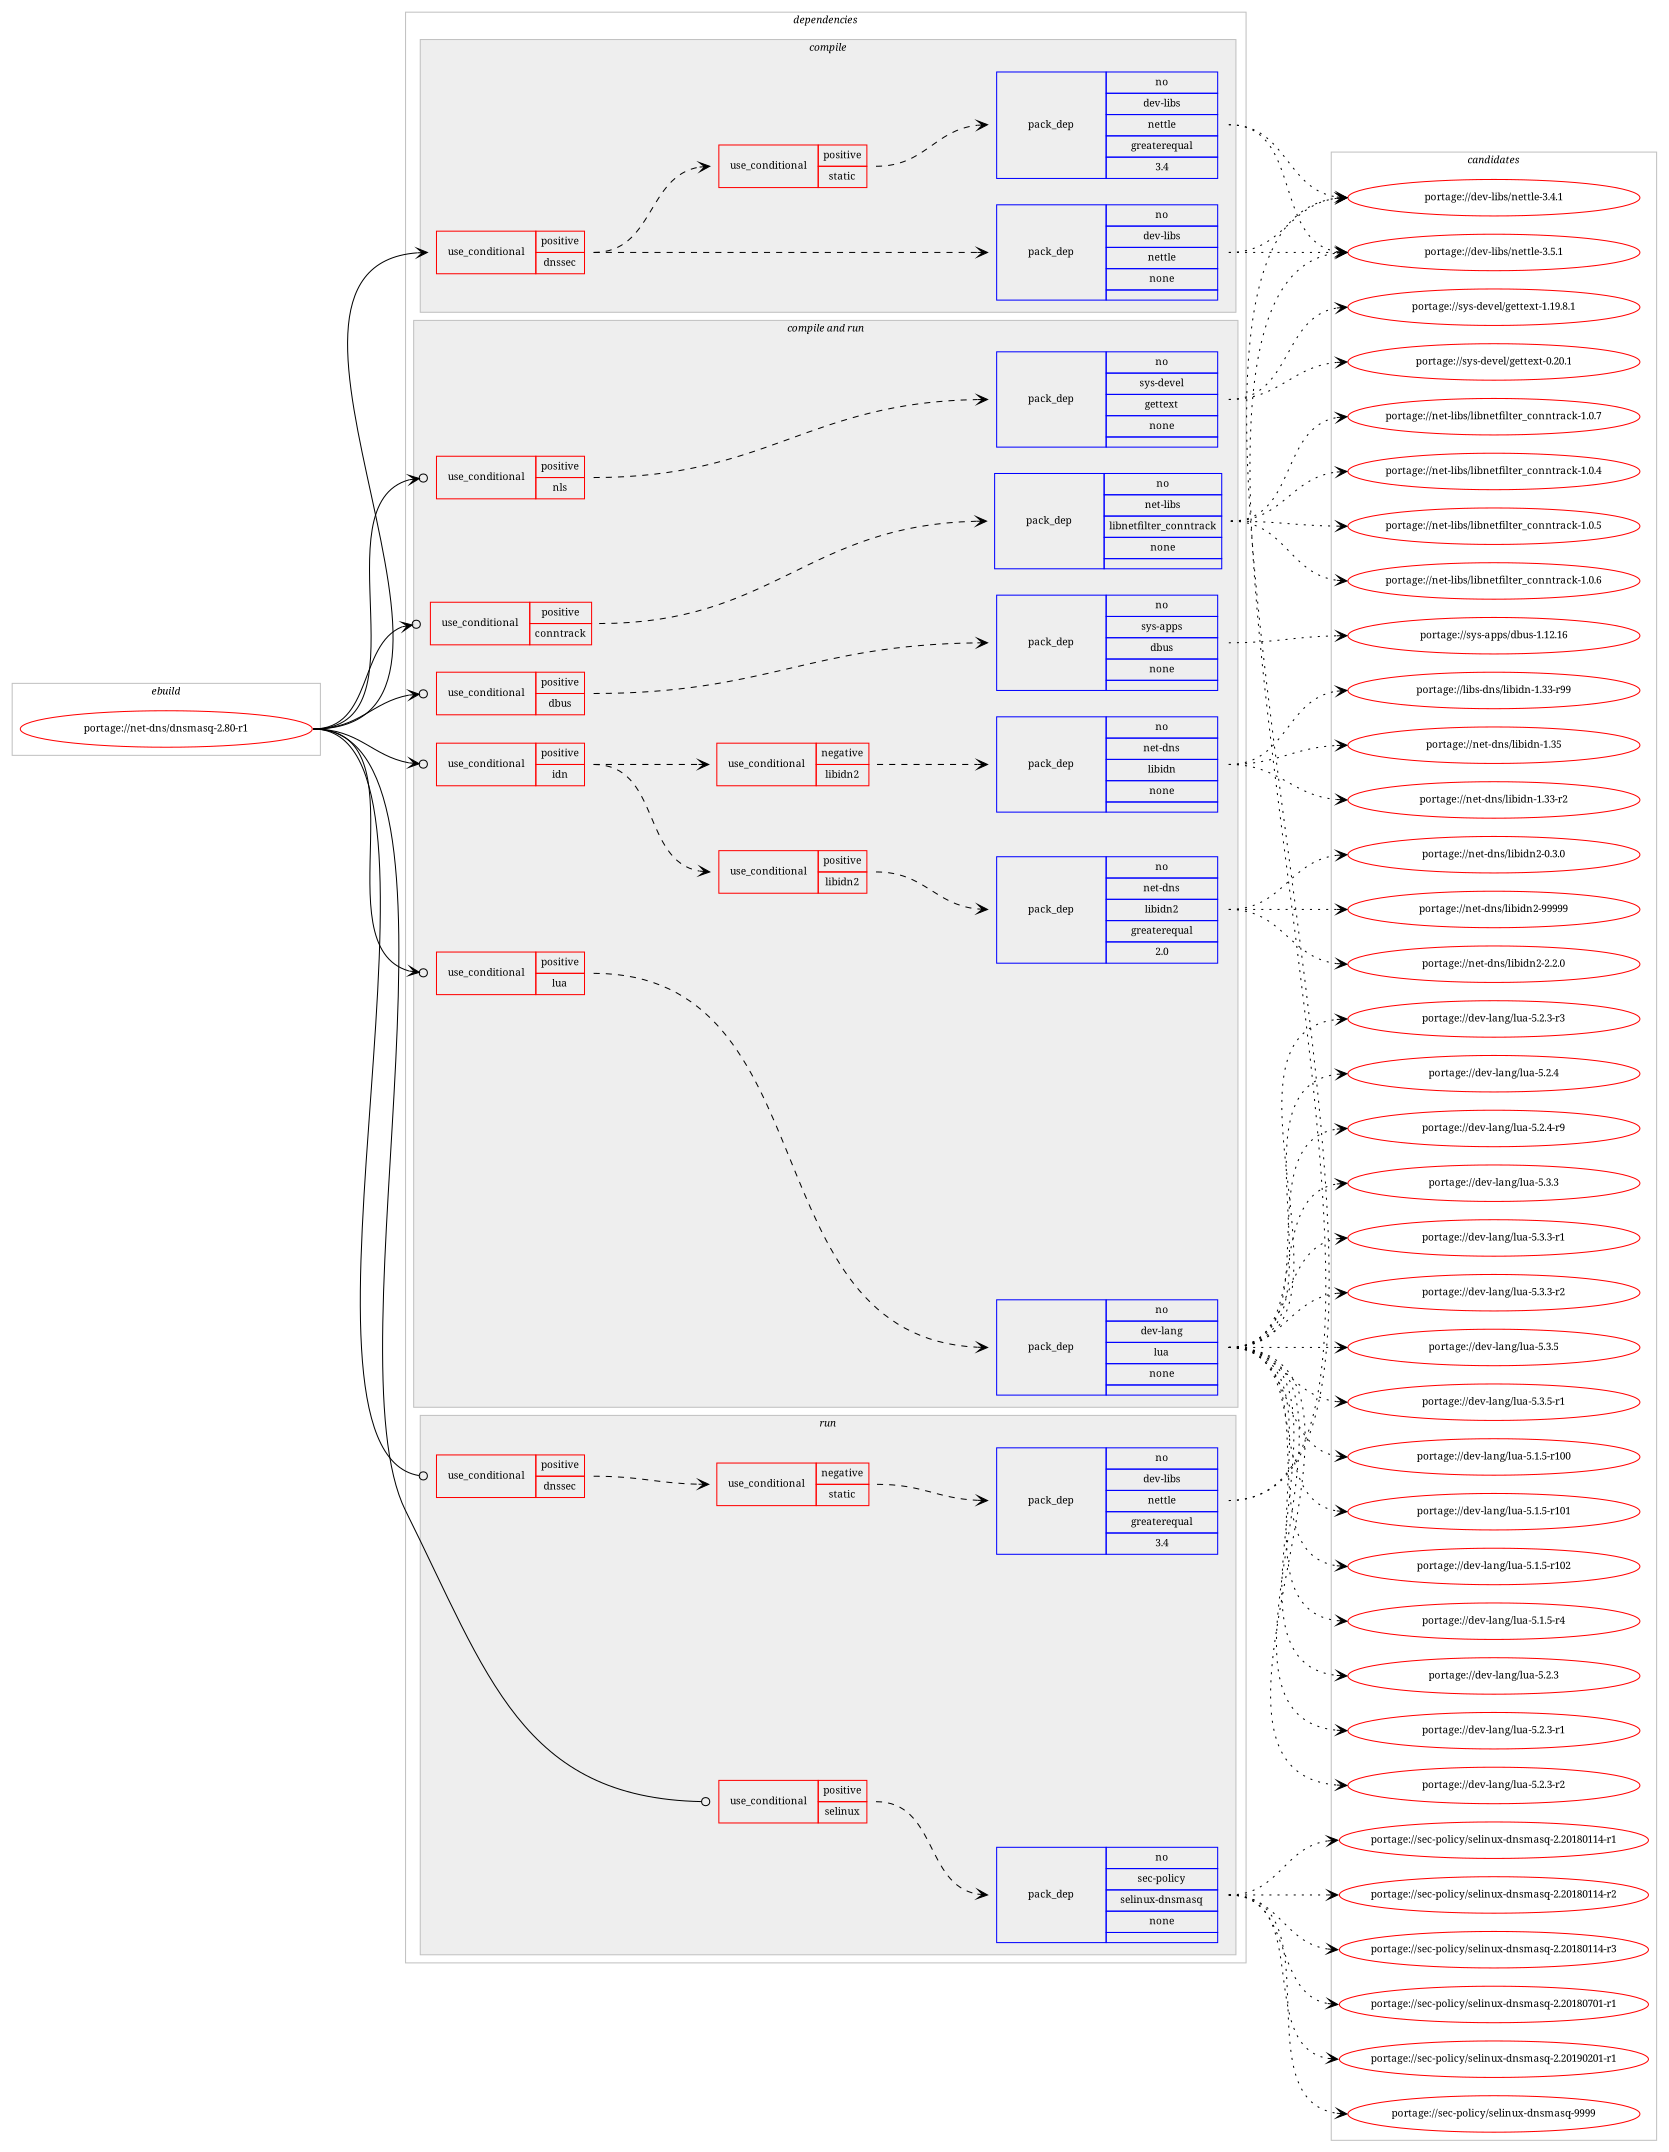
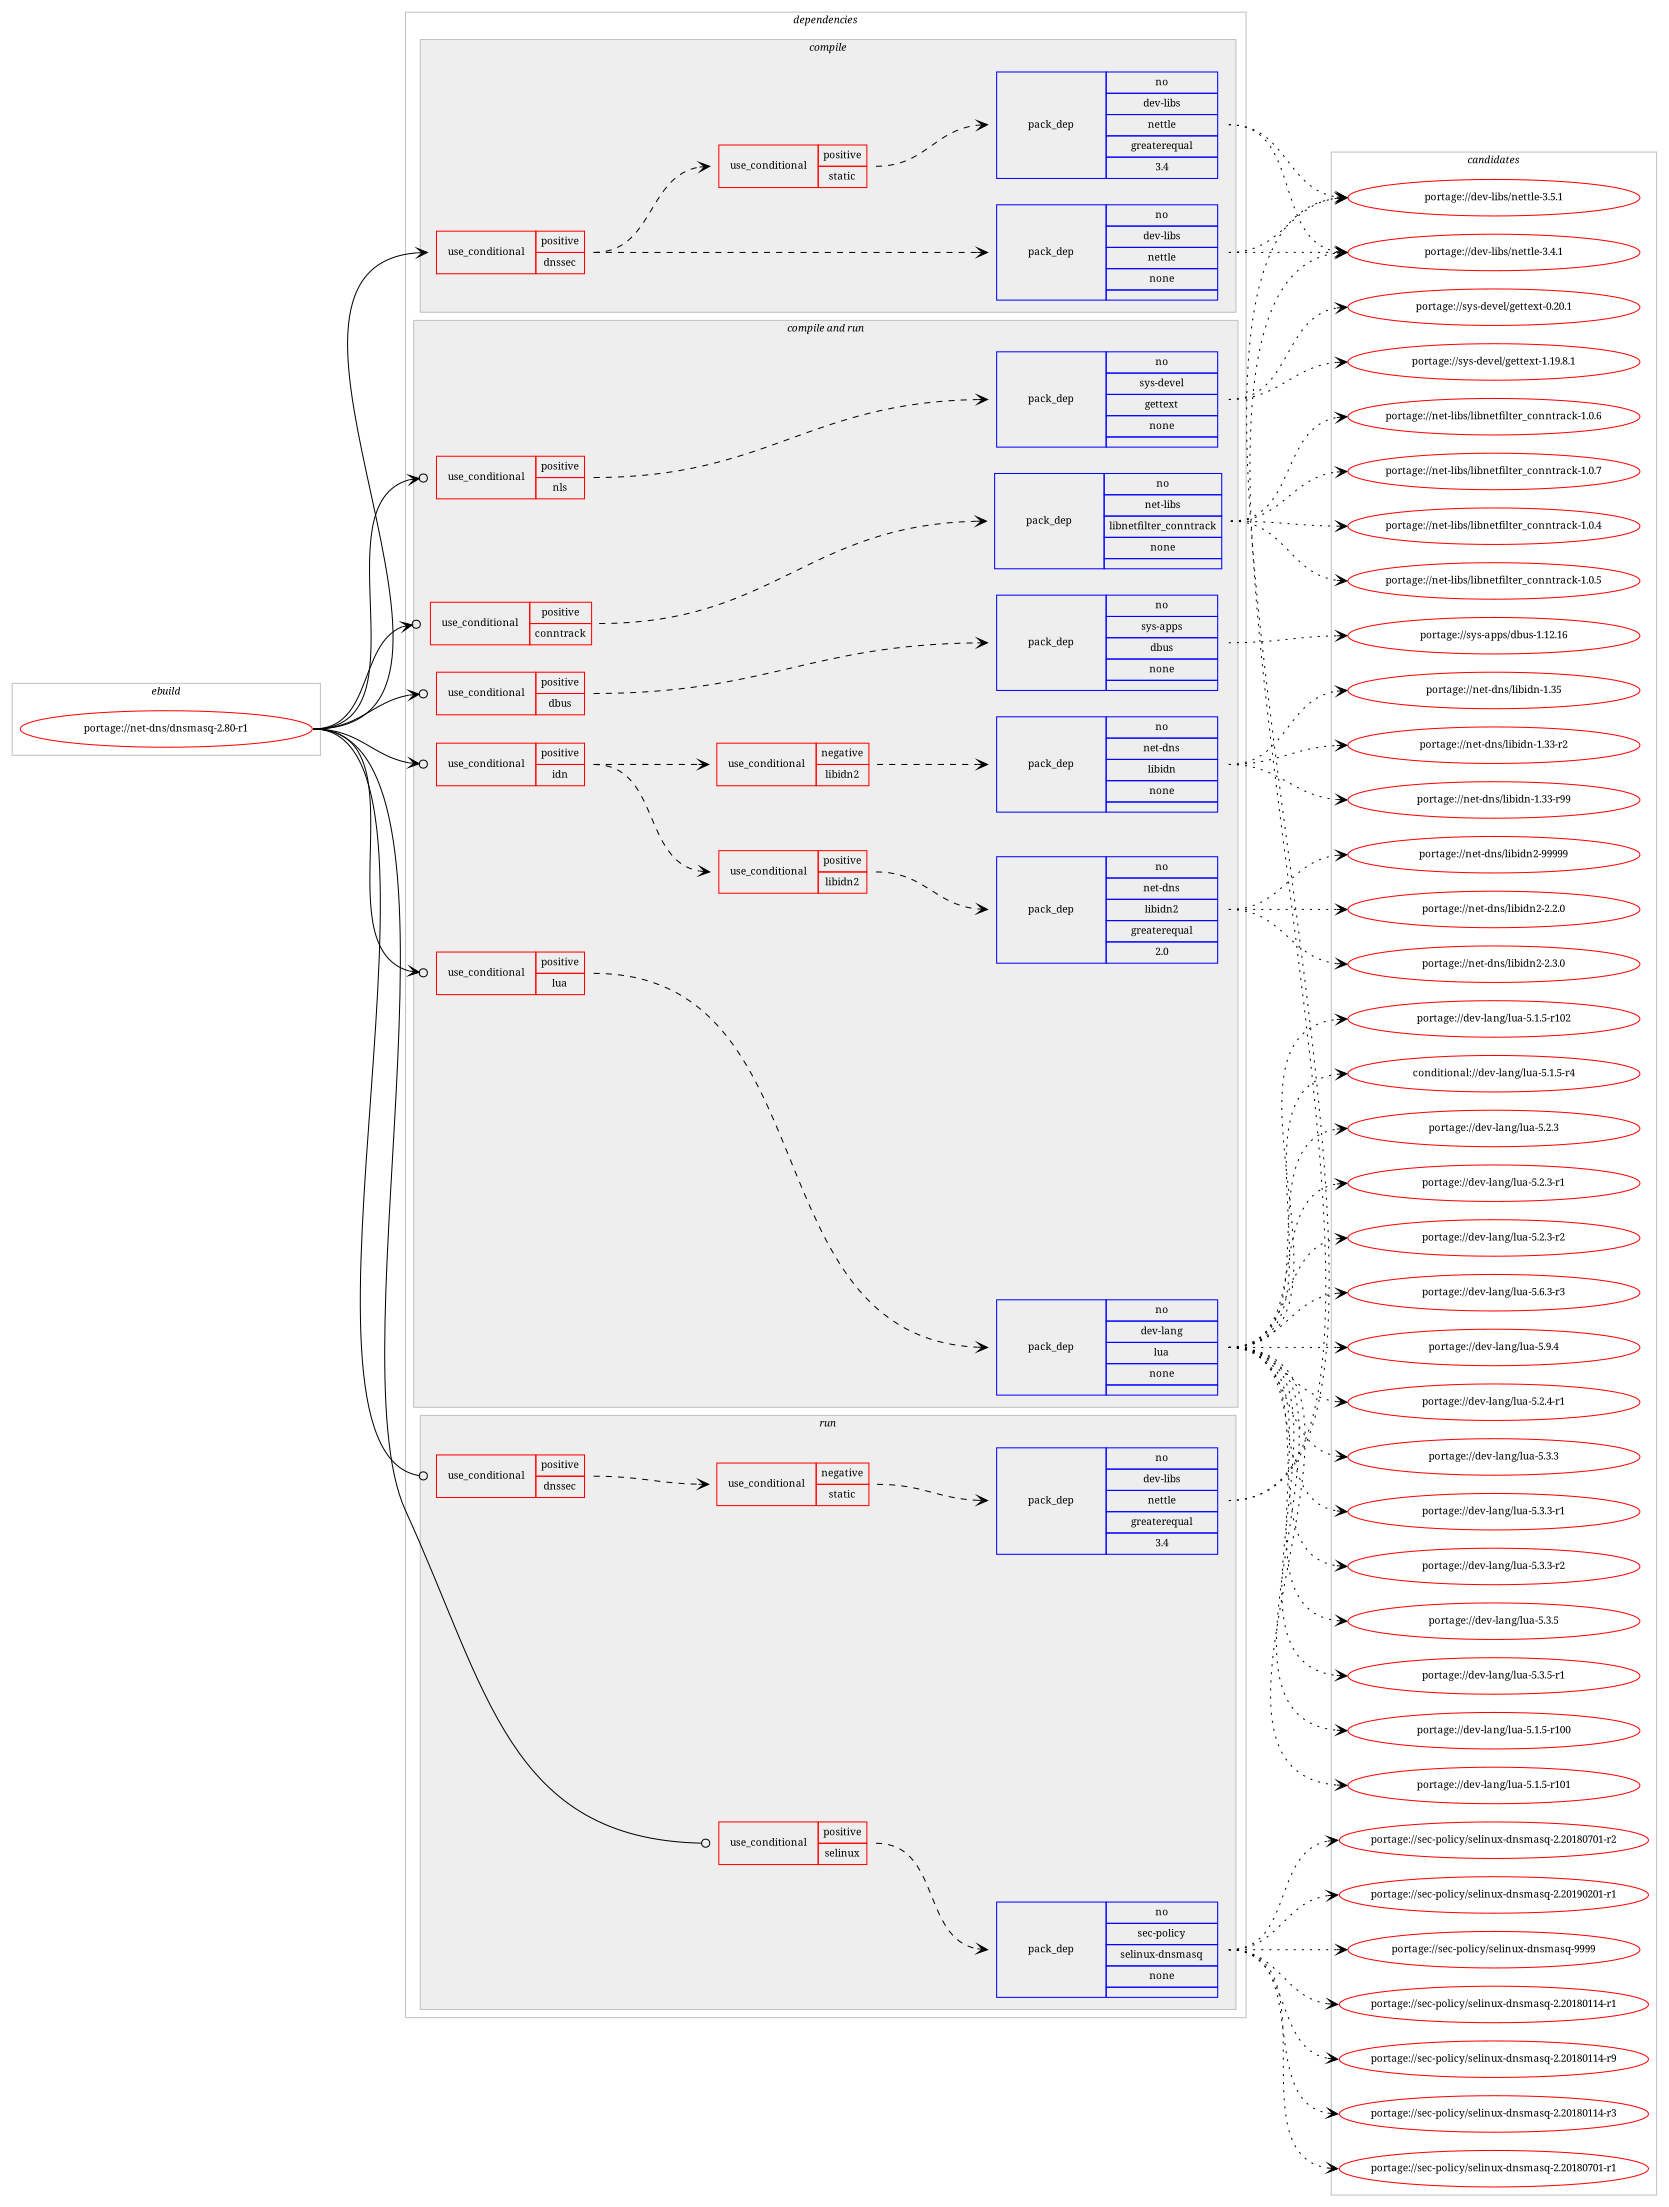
node "portage://libs-dns/libidn-1.33-r99": label "portage://libs-dns/libidn-1.33-r99" -> "portage://net-dns/libidn-1.33-r99"
node "portage://net-dns/libidn2-0.3.0": label "portage://net-dns/libidn2-0.3.0" -> "portage://net-dns/libidn2-2.3.0"
node "portage://dev-lang/lua-5.2.3-r3": label "portage://dev-lang/lua-5.2.3-r3" -> "portage://dev-lang/lua-5.6.3-r3"
node "portage://dev-lang/lua-5.2.4": label "portage://dev-lang/lua-5.2.4" -> "portage://dev-lang/lua-5.9.4"
node "portage://dev-lang/lua-5.2.4-r9": label "portage://dev-lang/lua-5.2.4-r9" -> "portage://dev-lang/lua-5.2.4-r1"
node "portage://dev-lang/lua-5.1.5-r4": label "portage://dev-lang/lua-5.1.5-r4" -> "conditional://dev-lang/lua-5.1.5-r4"
node "portage://sec-policy/selinux-dnsmasq-2.20180701-r2": added
node "portage://sec-policy/selinux-dnsmasq-2.20180114-r2": label "portage://sec-policy/selinux-dnsmasq-2.20180114-r2" -> "portage://sec-policy/selinux-dnsmasq-2.20180114-r9"
